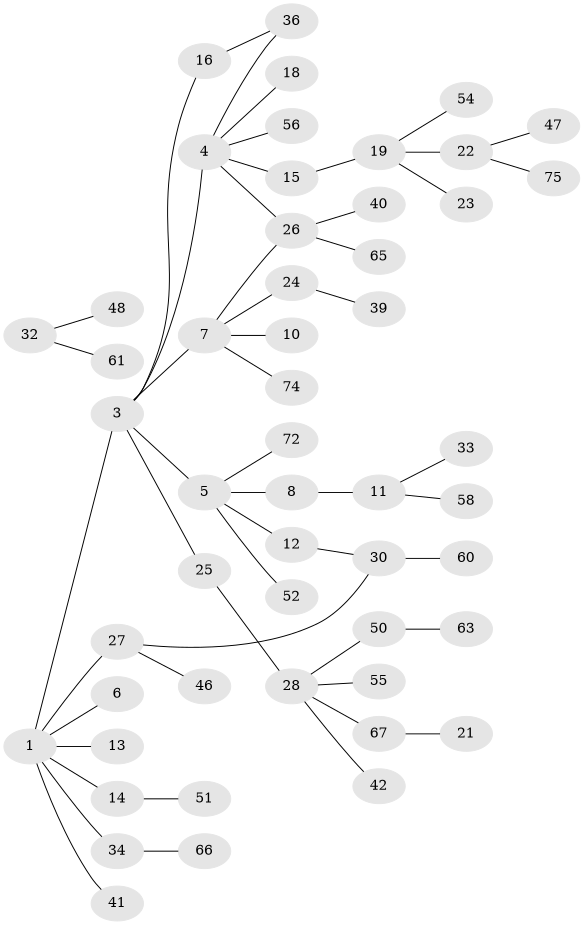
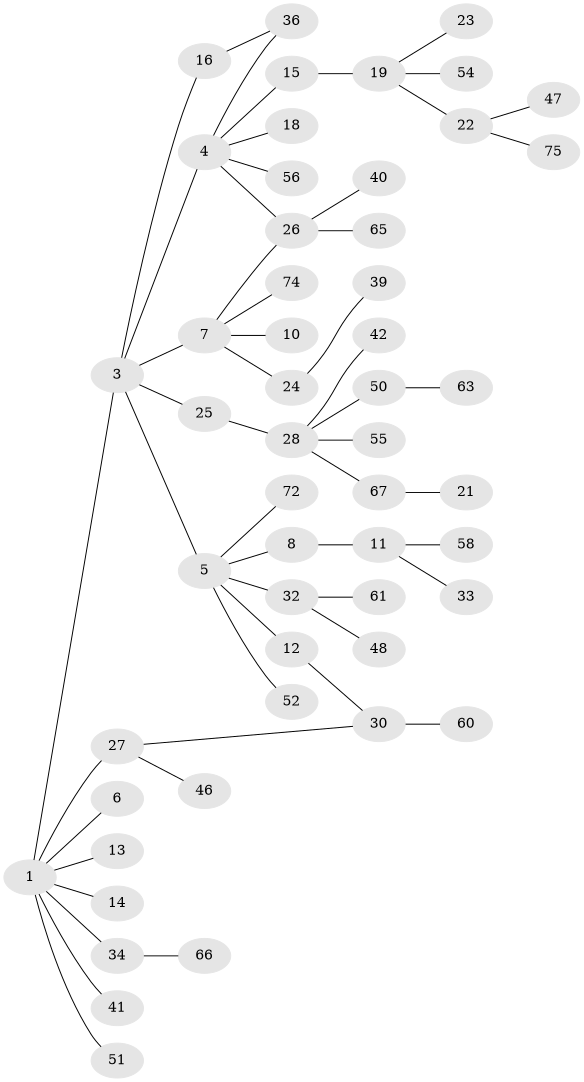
edge "5" -- "32": added
edge "14" -- "51": now "1" -- "51"
